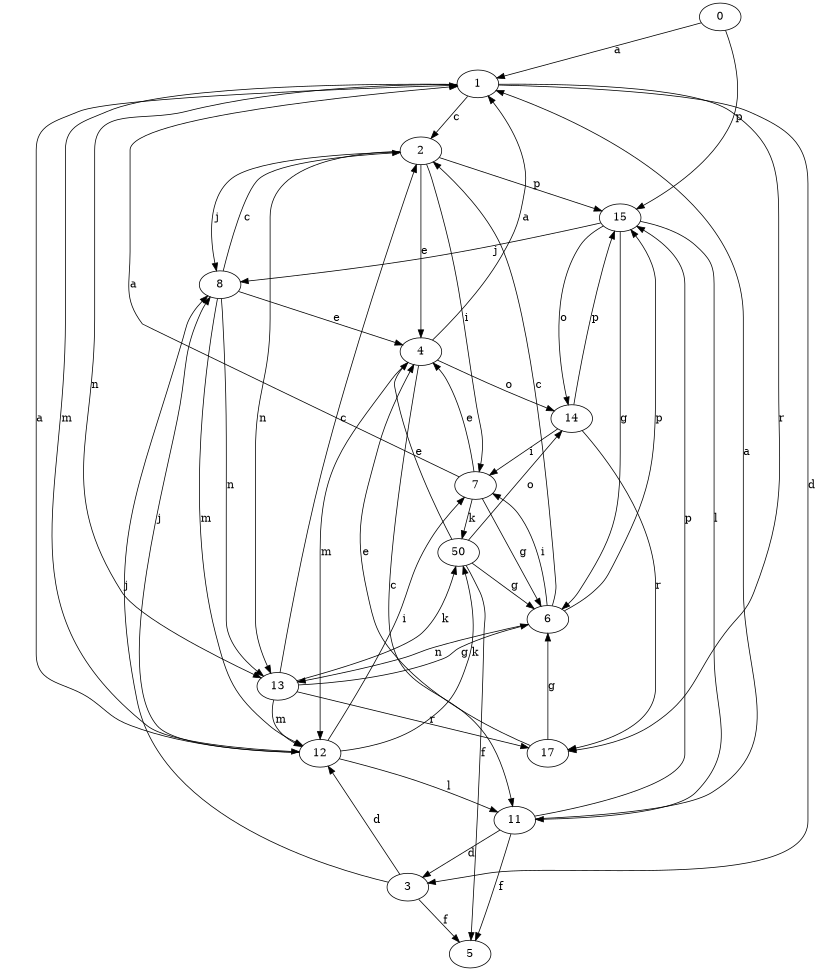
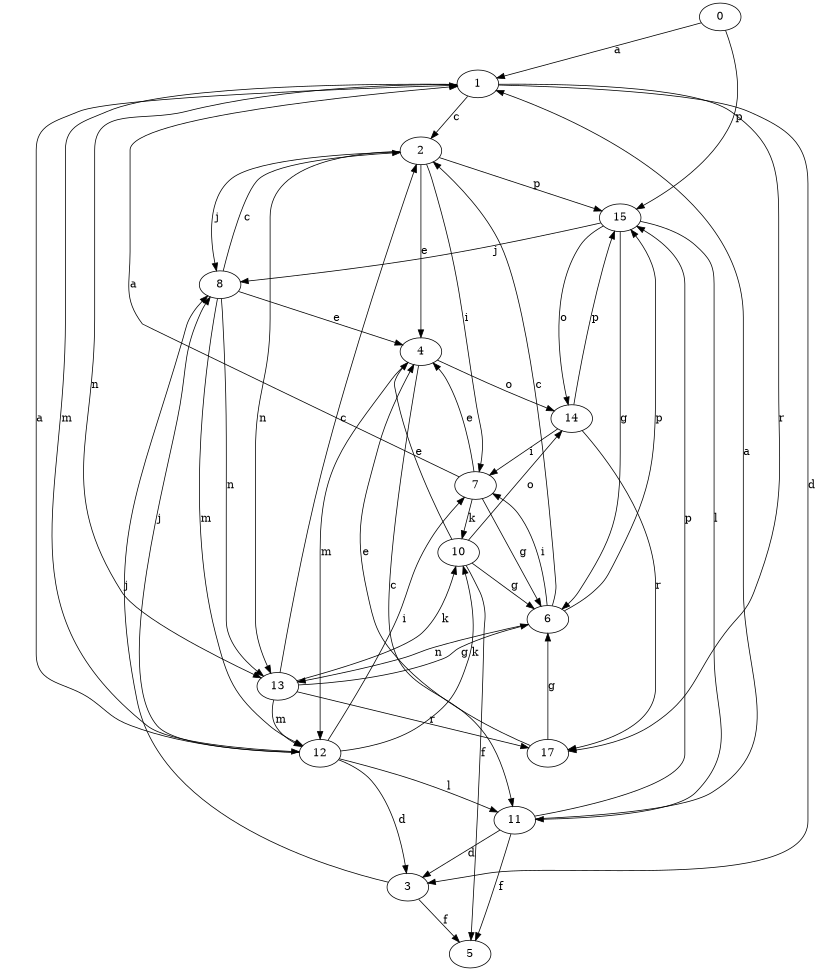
edge "4" -> "1": removed, label "a"
node "50": label "50" -> "10"
edge "3" -> "12": reversed
